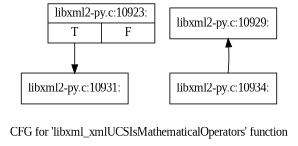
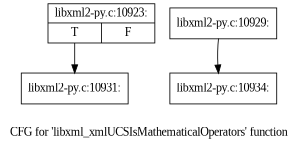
edge "libxml2-py.c:10934:" -> "libxml2-py.c:10929:": reversed
